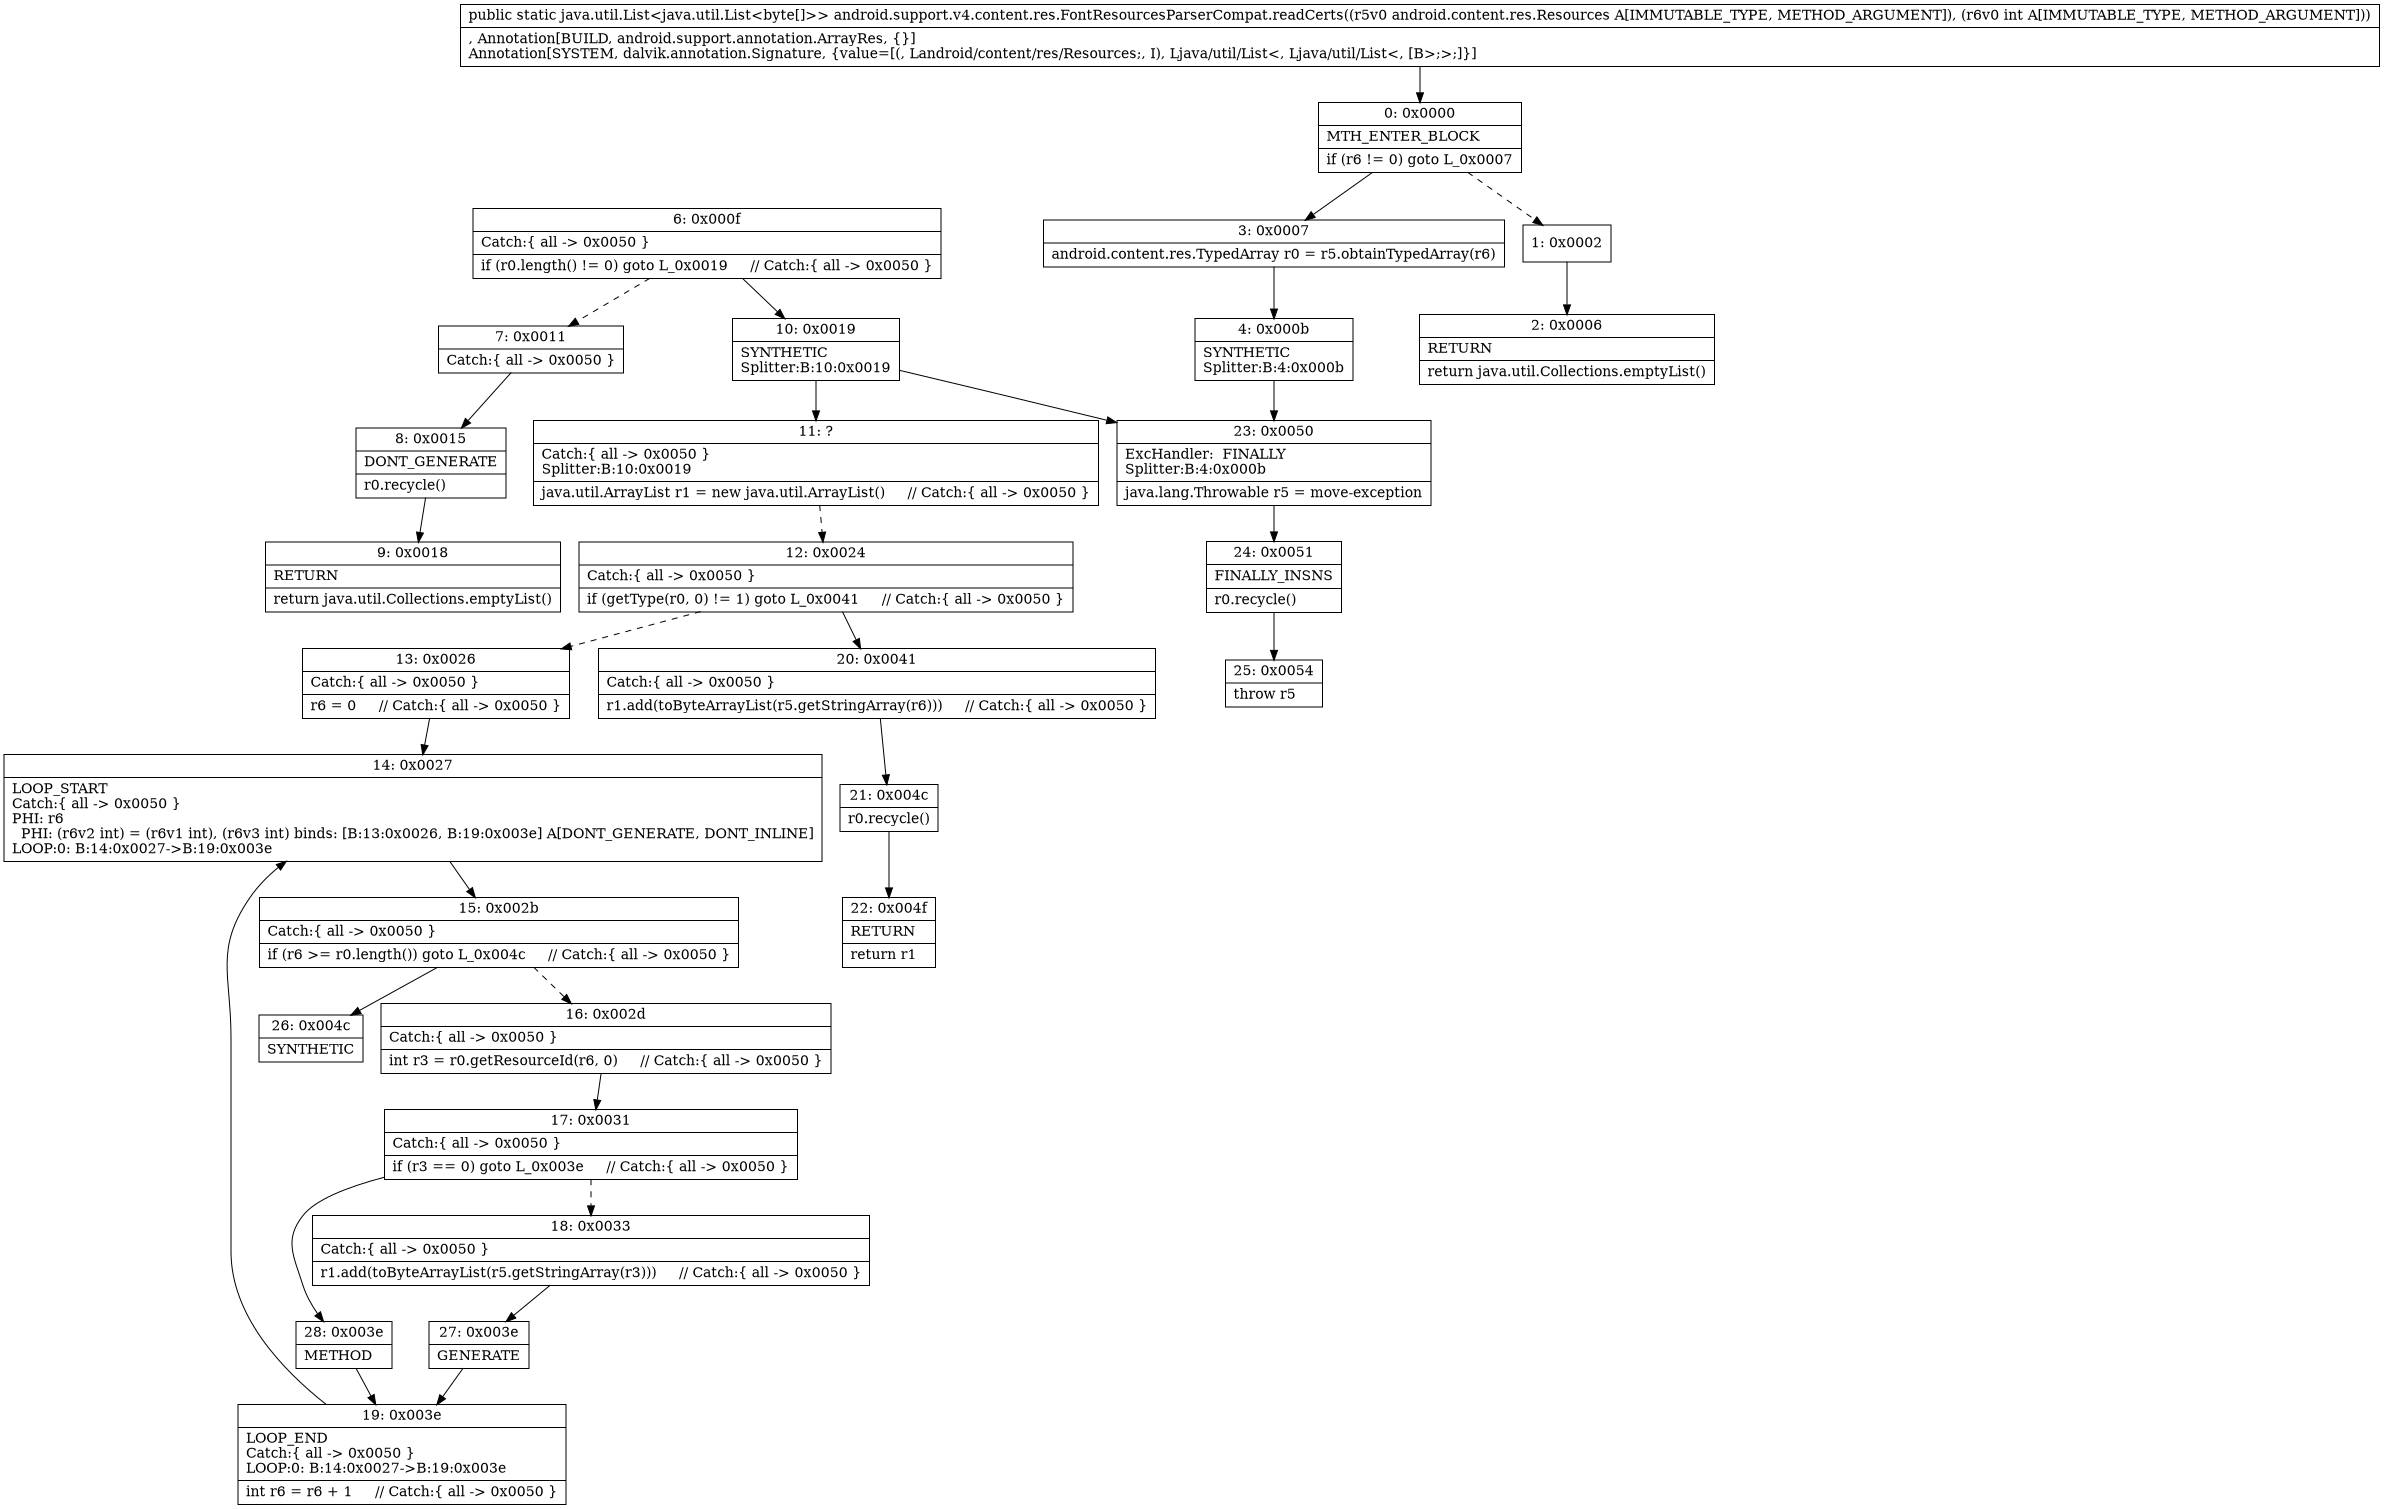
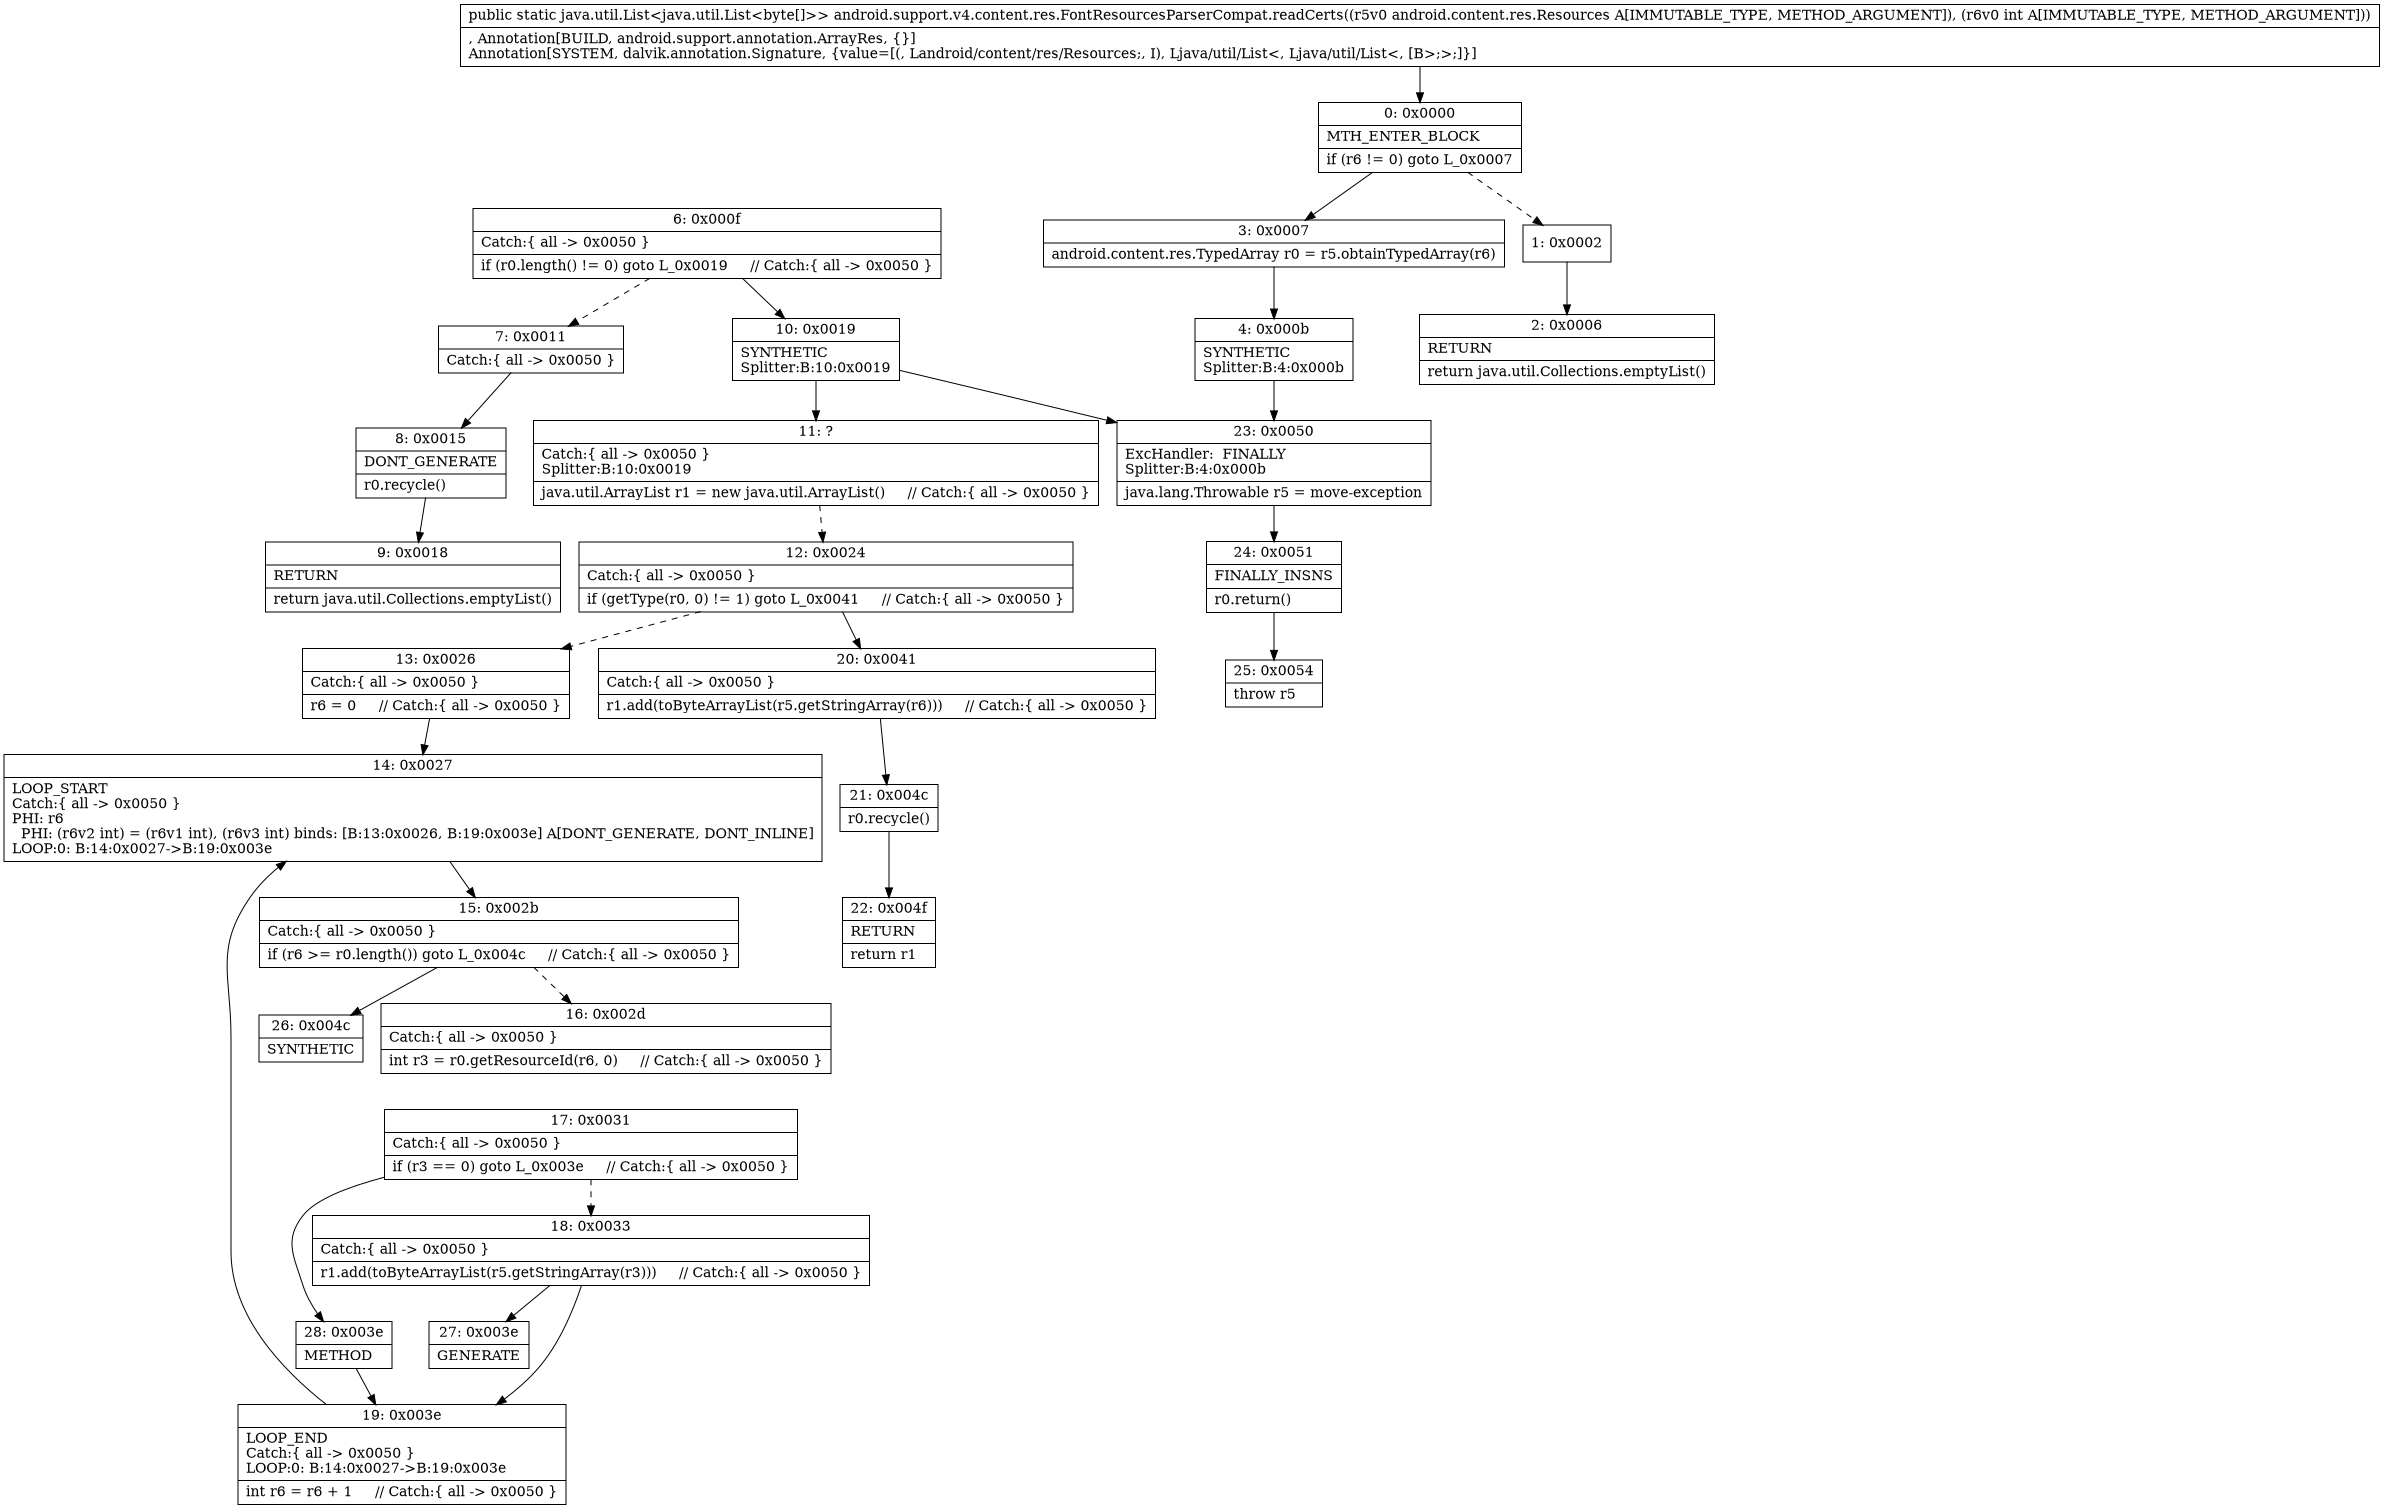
node "24: 0x0051": text "r0.recycle()" -> "r0.return()"
edge "16: 0x002d" -> "17: 0x0031": removed
edge "27: 0x003e" -> "19: 0x003e": now "18: 0x0033" -> "19: 0x003e"
